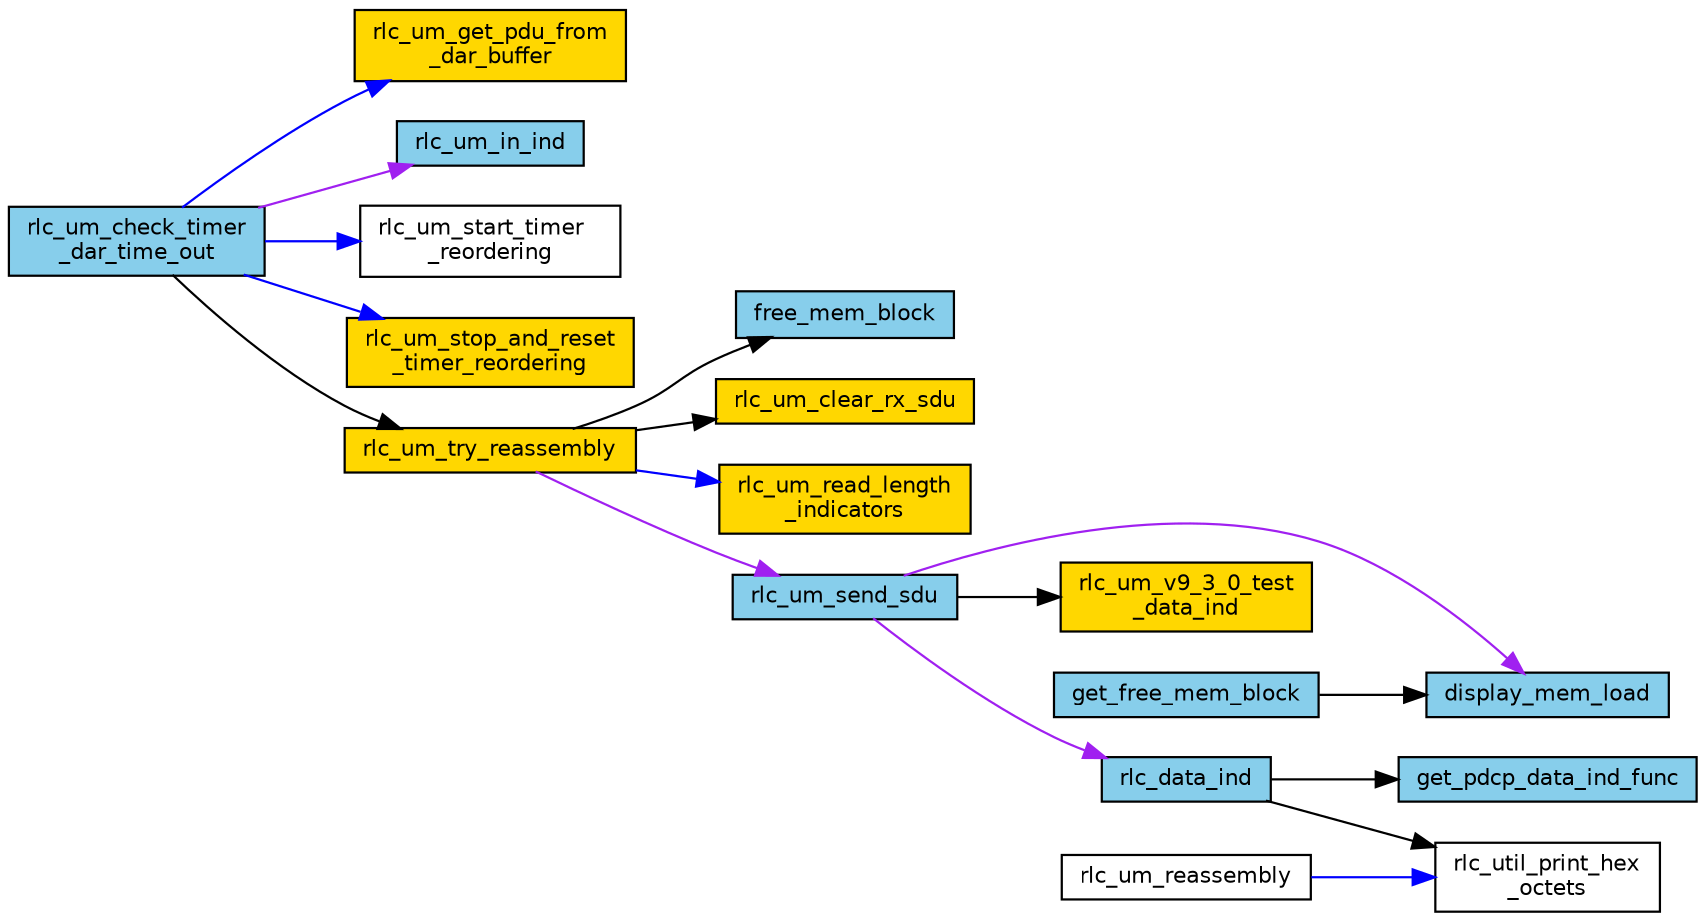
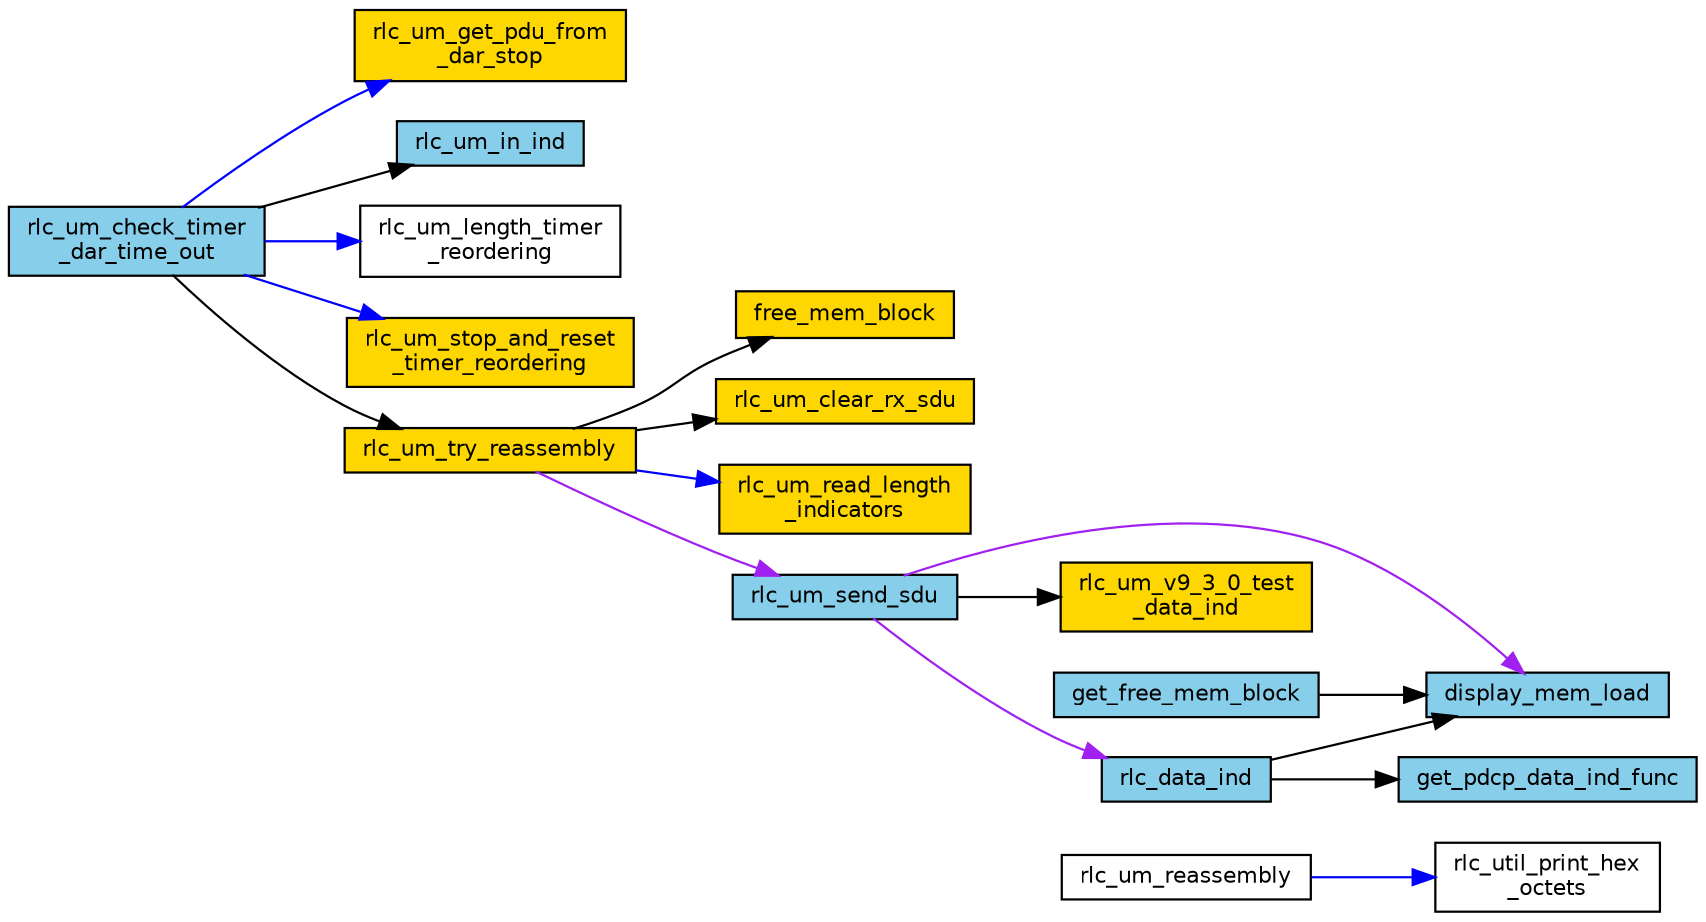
node "rlc_um_get_pdu_from _dar_buffer": label "rlc_um_get_pdu_from _dar_buffer" -> "rlc_um_get_pdu_from _dar_stop"
edge "rlc_um_check_timer _dar_time_out" -> "rlc_um_in_ind": color purple -> black
node "rlc_um_start_timer _reordering": label "rlc_um_start_timer _reordering" -> "rlc_um_length_timer _reordering"
node "free_mem_block": fillcolor skyblue -> gold
edge "rlc_data_ind" -> "rlc_util_print_hex _octets": now "rlc_data_ind" -> "display_mem_load"
